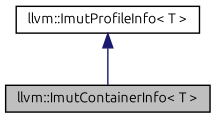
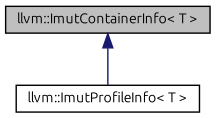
edge "llvm::ImutContainerInfo< T >" -> "llvm::ImutProfileInfo< T >": reversed
